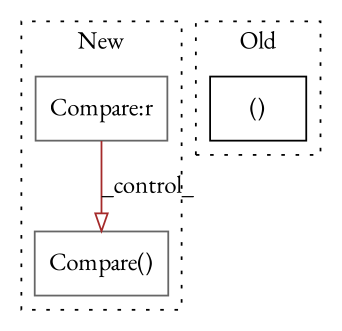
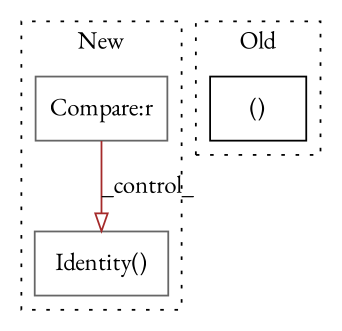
node "Compare()": label "Compare()" -> "Identity()"
